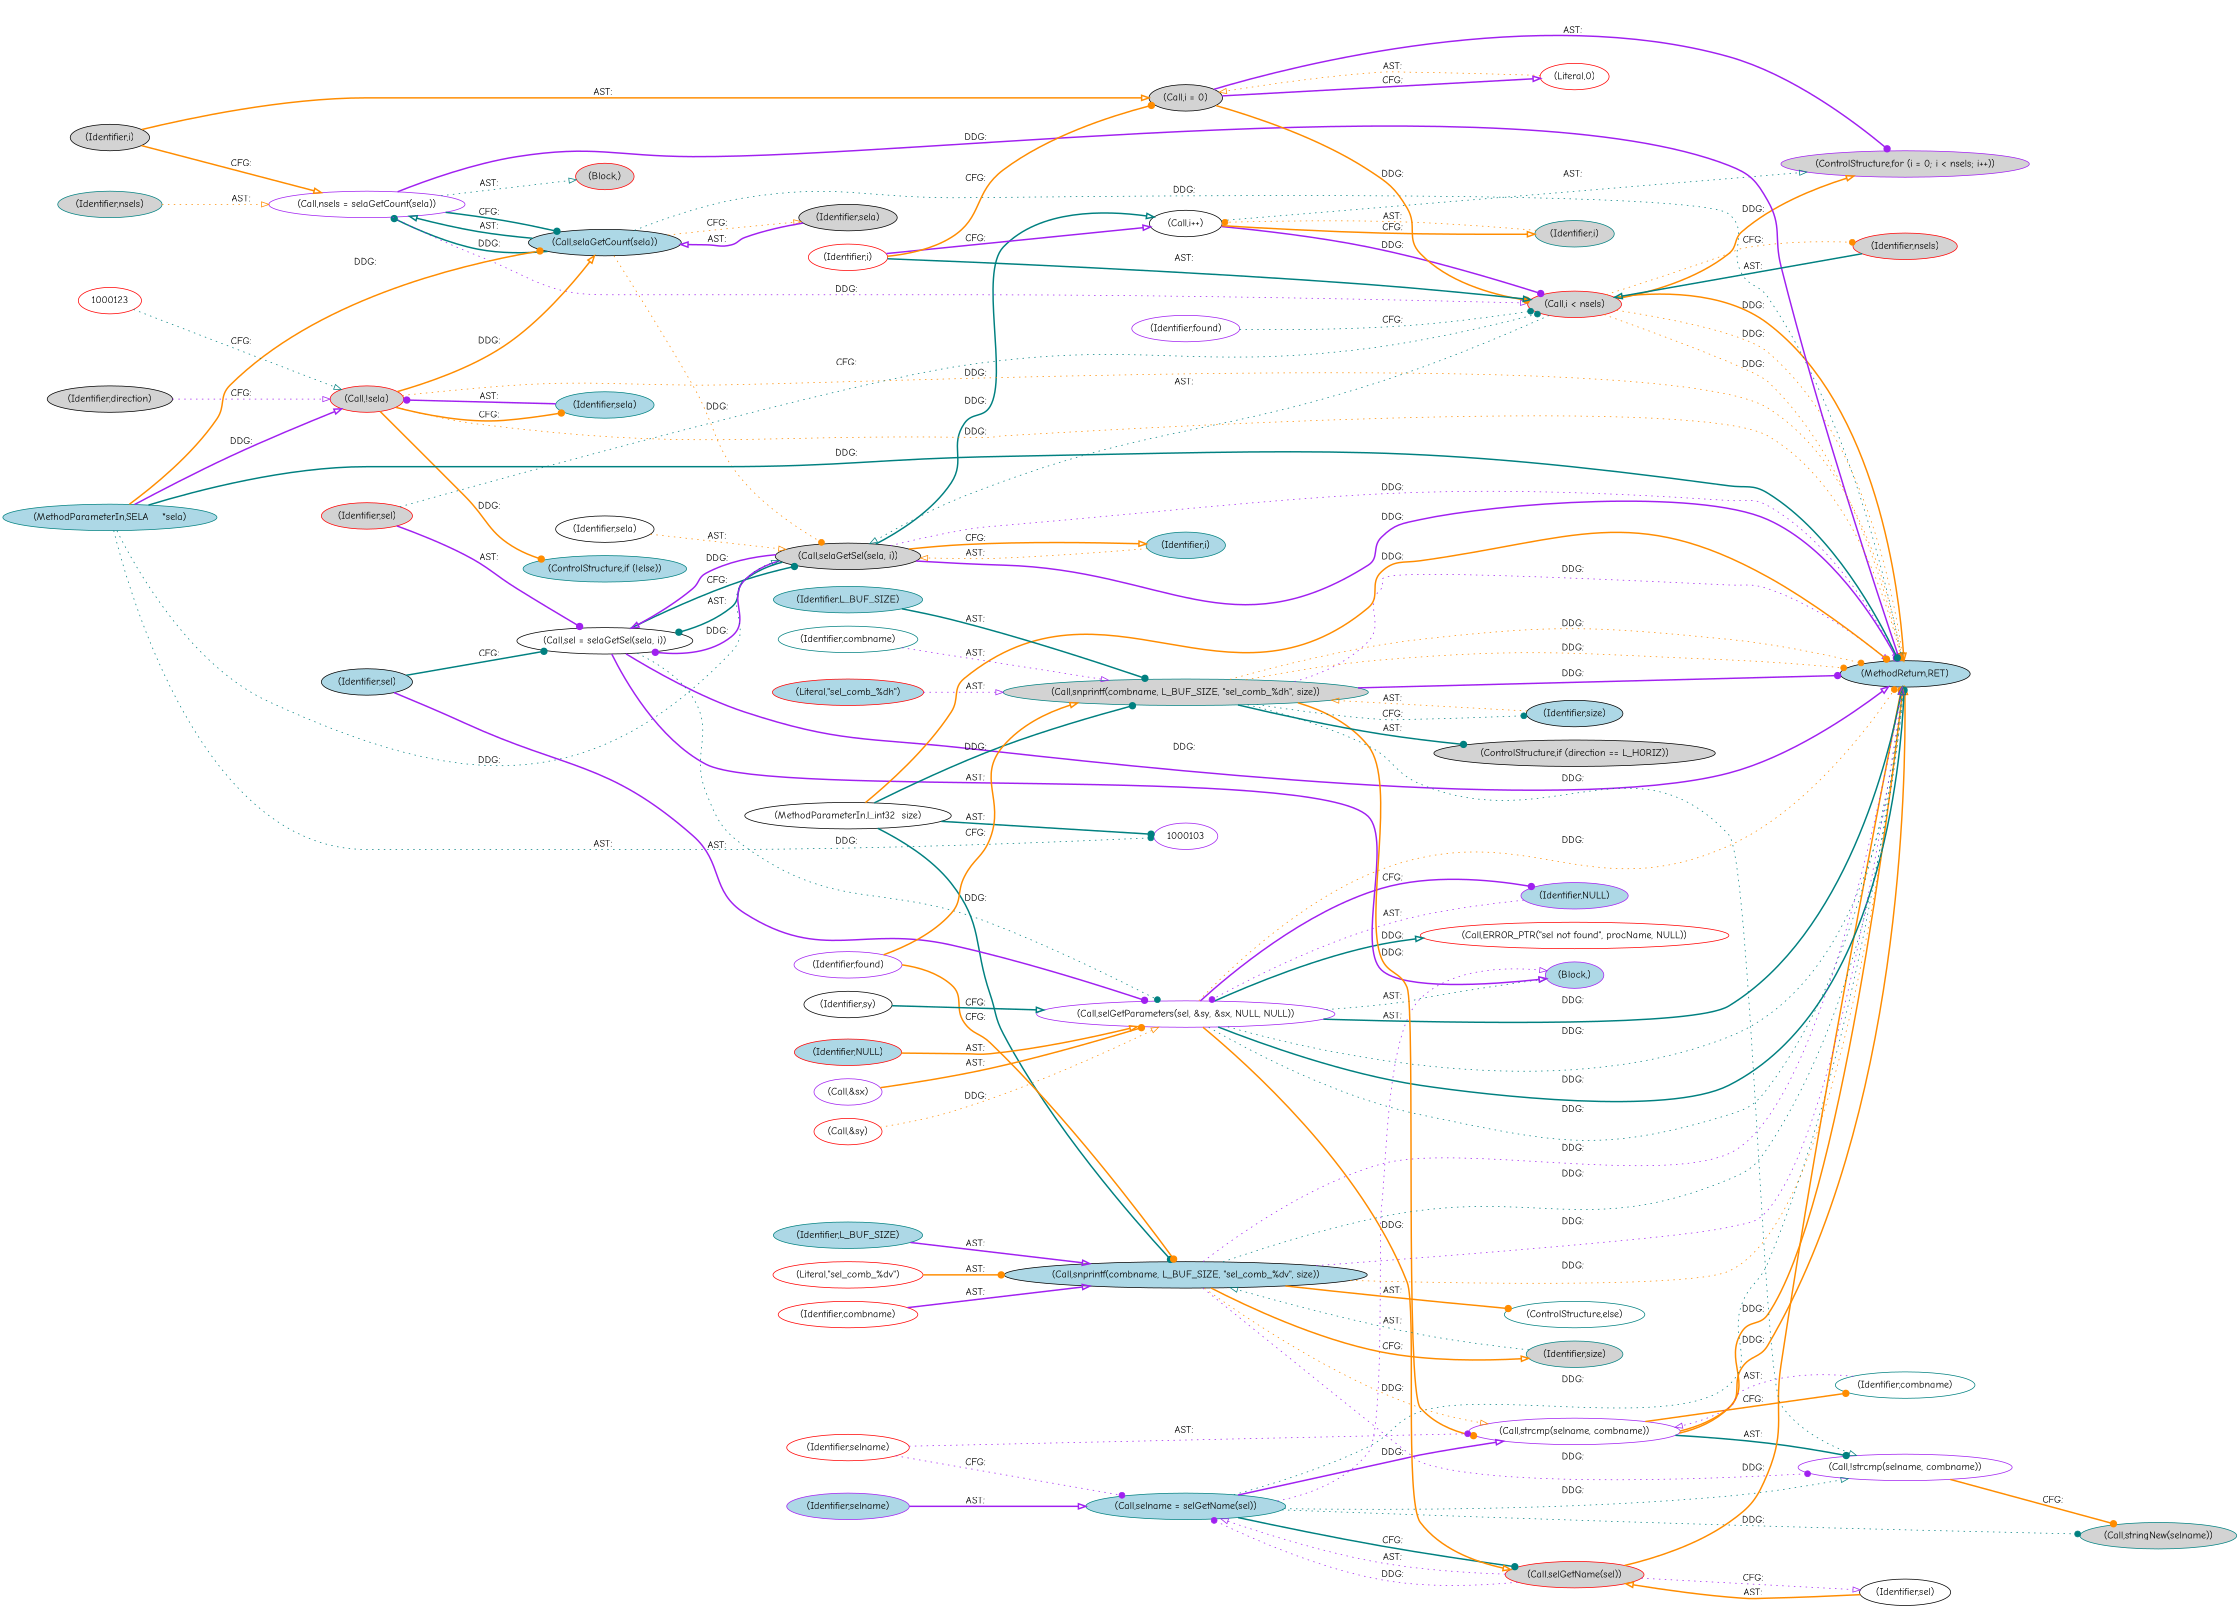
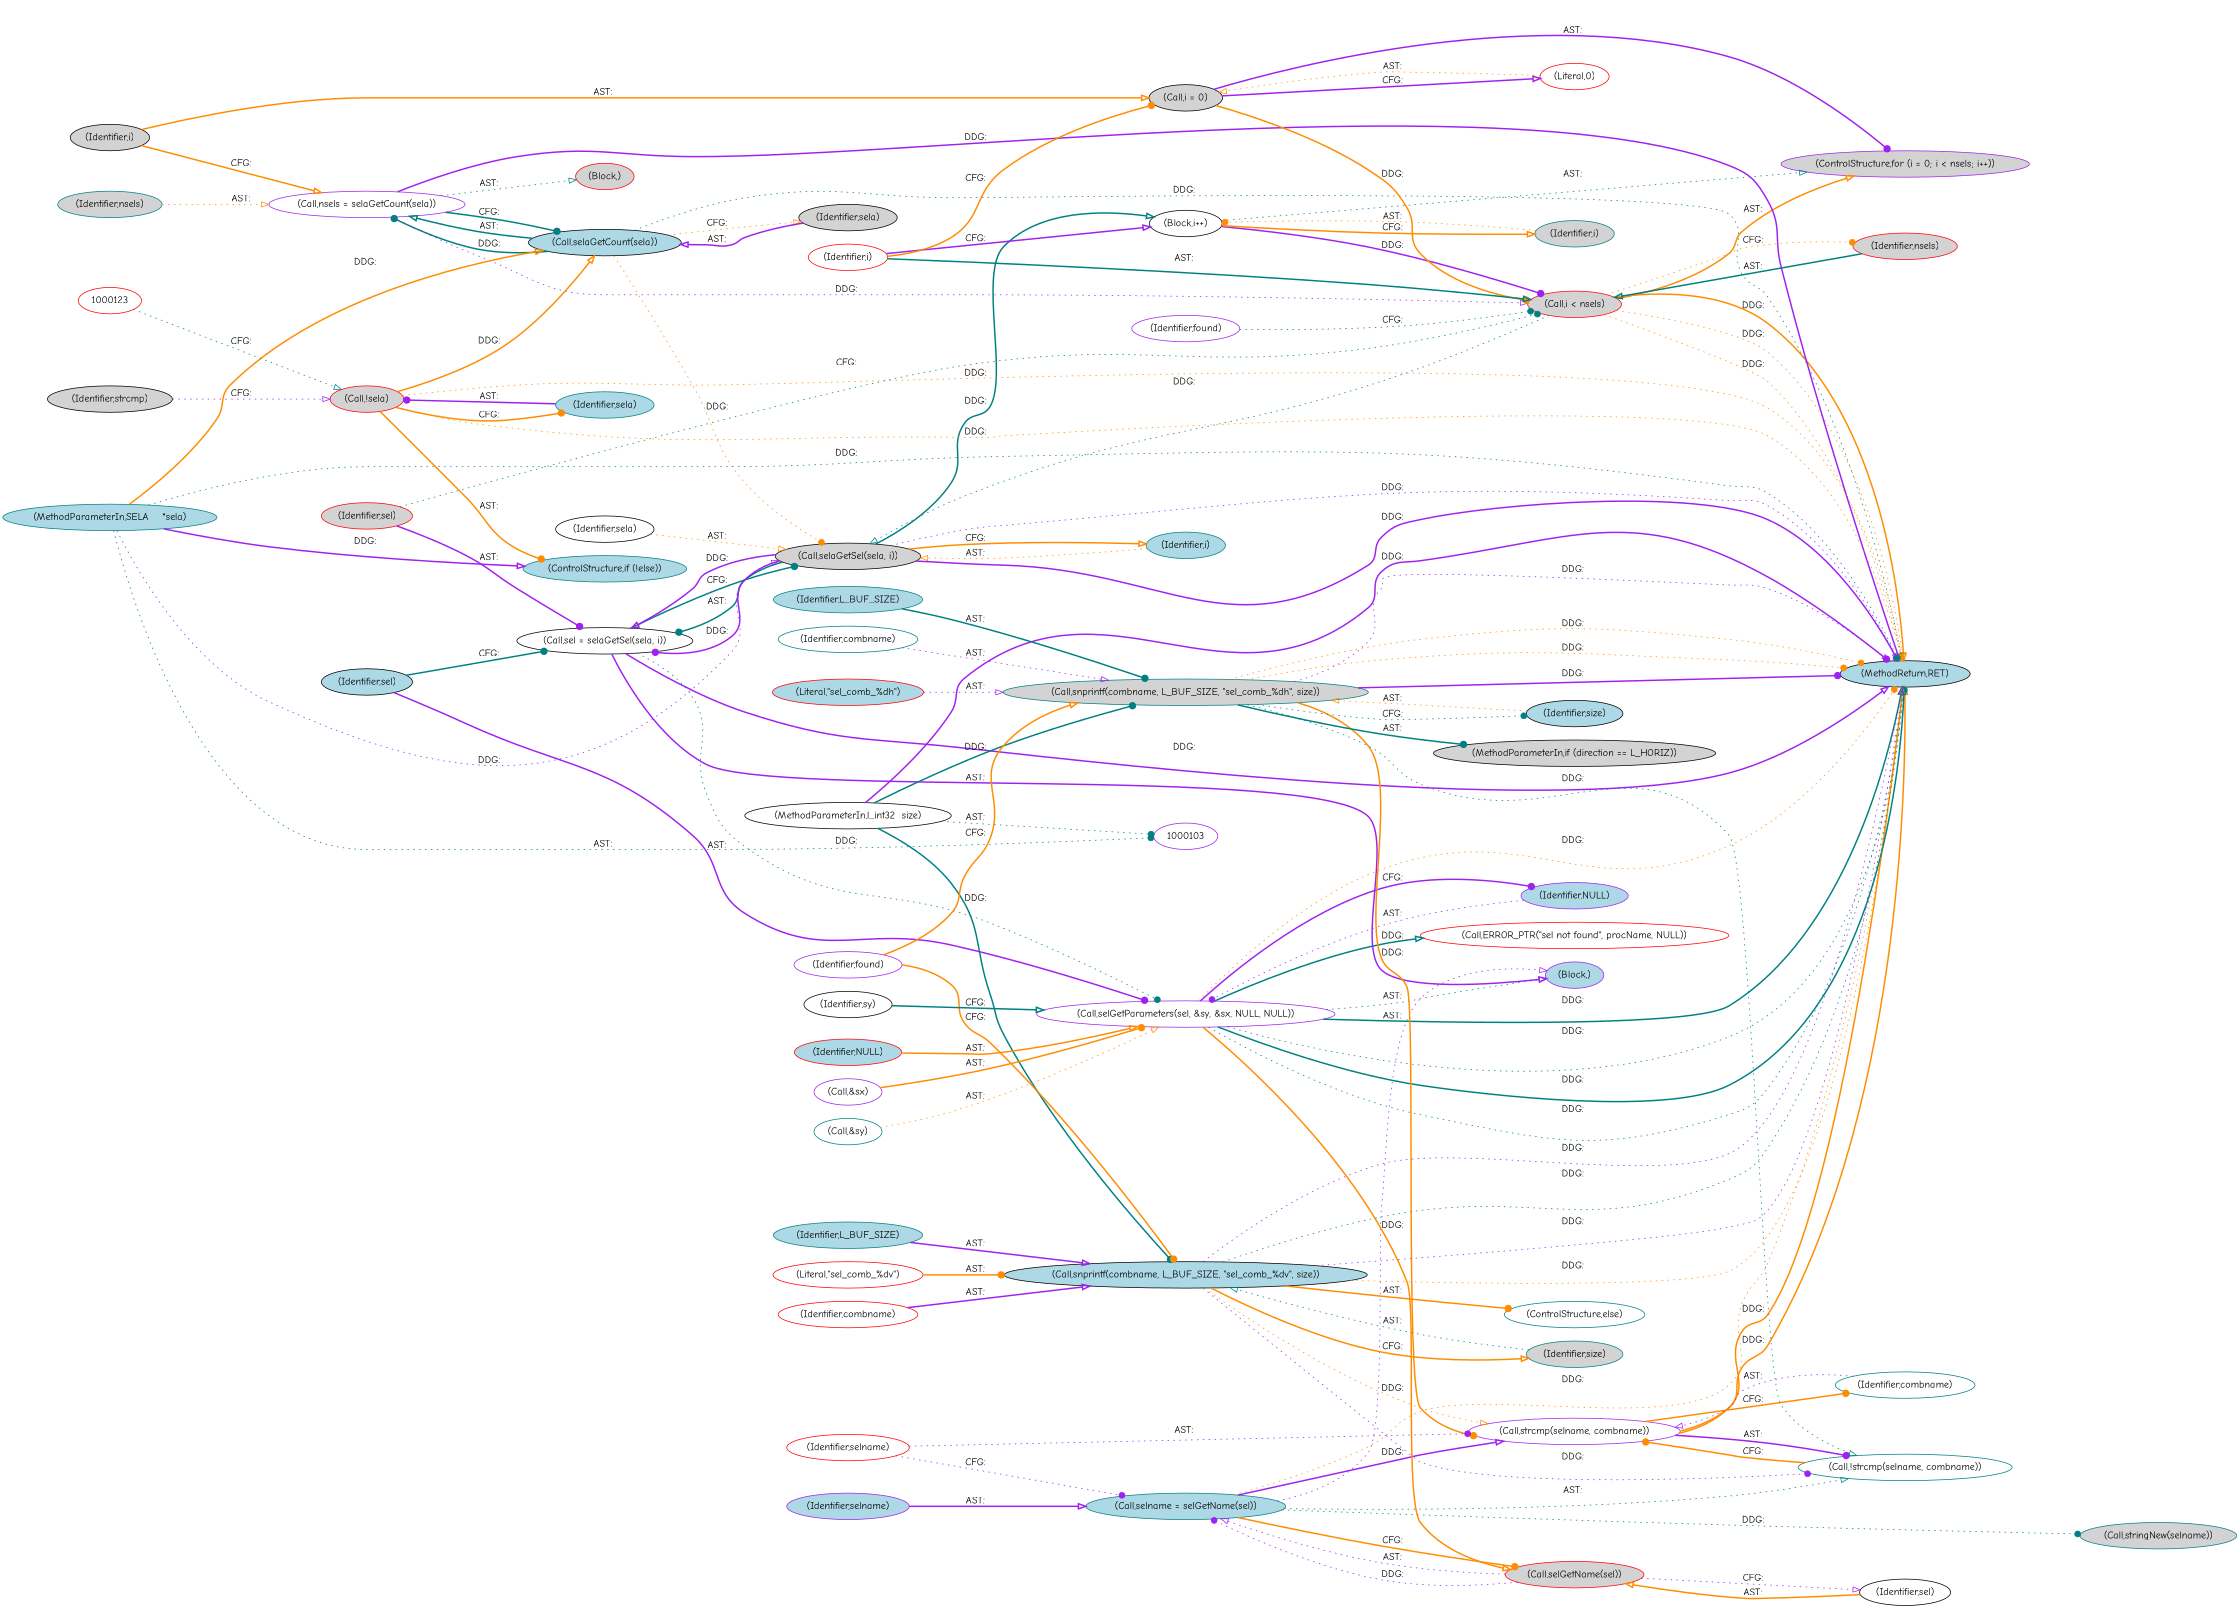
edge "(Call,i < nsels)" -> "(ControlStructure,for (i = 0; i < nsels; i++))": label "DDG: " -> "AST: "
node "(Call,i++)": label "(Call,i++)" -> "(Block,i++)"
edge "(MethodParameterIn,SELA    *sela)" -> "(Call,selaGetCount(sela))": arrowhead dot -> onormal
edge "(Call,i < nsels)" -> "(Call,selaGetSel(sela, i))": label "AST: " -> "DDG: "
node "(Identifier,direction)": label "(Identifier,direction)" -> "(Identifier,strcmp)"
edge "(MethodParameterIn,SELA    *sela)" -> "(Call,!sela)": now "(MethodParameterIn,SELA    *sela)" -> "(ControlStructure,if (!else))"
edge "(MethodParameterIn,SELA    *sela)" -> "(MethodReturn,RET)": style bold -> dotted
edge "(Call,!sela)" -> "(ControlStructure,if (!else))": label "DDG: " -> "AST: "
edge "(MethodParameterIn,l_int32  size)" -> "(MethodReturn,RET)": color darkorange -> purple
node "(ControlStructure,if (direction == L_HORIZ))": label "(ControlStructure,if (direction == L_HORIZ))" -> "(MethodParameterIn,if (direction == L_HORIZ))"
edge "(MethodParameterIn,SELA    *sela)" -> "(Call,selaGetSel(sela, i))": color teal -> purple
edge "(MethodParameterIn,l_int32  size)" -> "1000103": style bold -> dotted
edge "(Call,&sy)" -> "(Call,selGetParameters(sel, &sy, &sx, NULL, NULL))": label "DDG: " -> "AST: "
node "(Call,&sy)": color red -> teal
edge "(Call,selGetName(sel))" -> "(MethodReturn,RET)": removed, label "DDG:"
edge "(Call,selname = selGetName(sel))" -> "(MethodReturn,RET)": color teal -> darkorange
edge "(Call,strcmp(selname, combname))" -> "(Call,!strcmp(selname, combname))": color teal -> purple
node "(Call,!strcmp(selname, combname))": color purple -> teal
edge "(Call,selname = selGetName(sel))" -> "(Call,!strcmp(selname, combname))": label "DDG: " -> "AST: "
edge "(Call,!strcmp(selname, combname))" -> "(Call,stringNew(selname))": now "(Call,!strcmp(selname, combname))" -> "(Call,strcmp(selname, combname))"
edge "(Call,selname = selGetName(sel))" -> "(Call,selGetName(sel))": color teal -> darkorange
